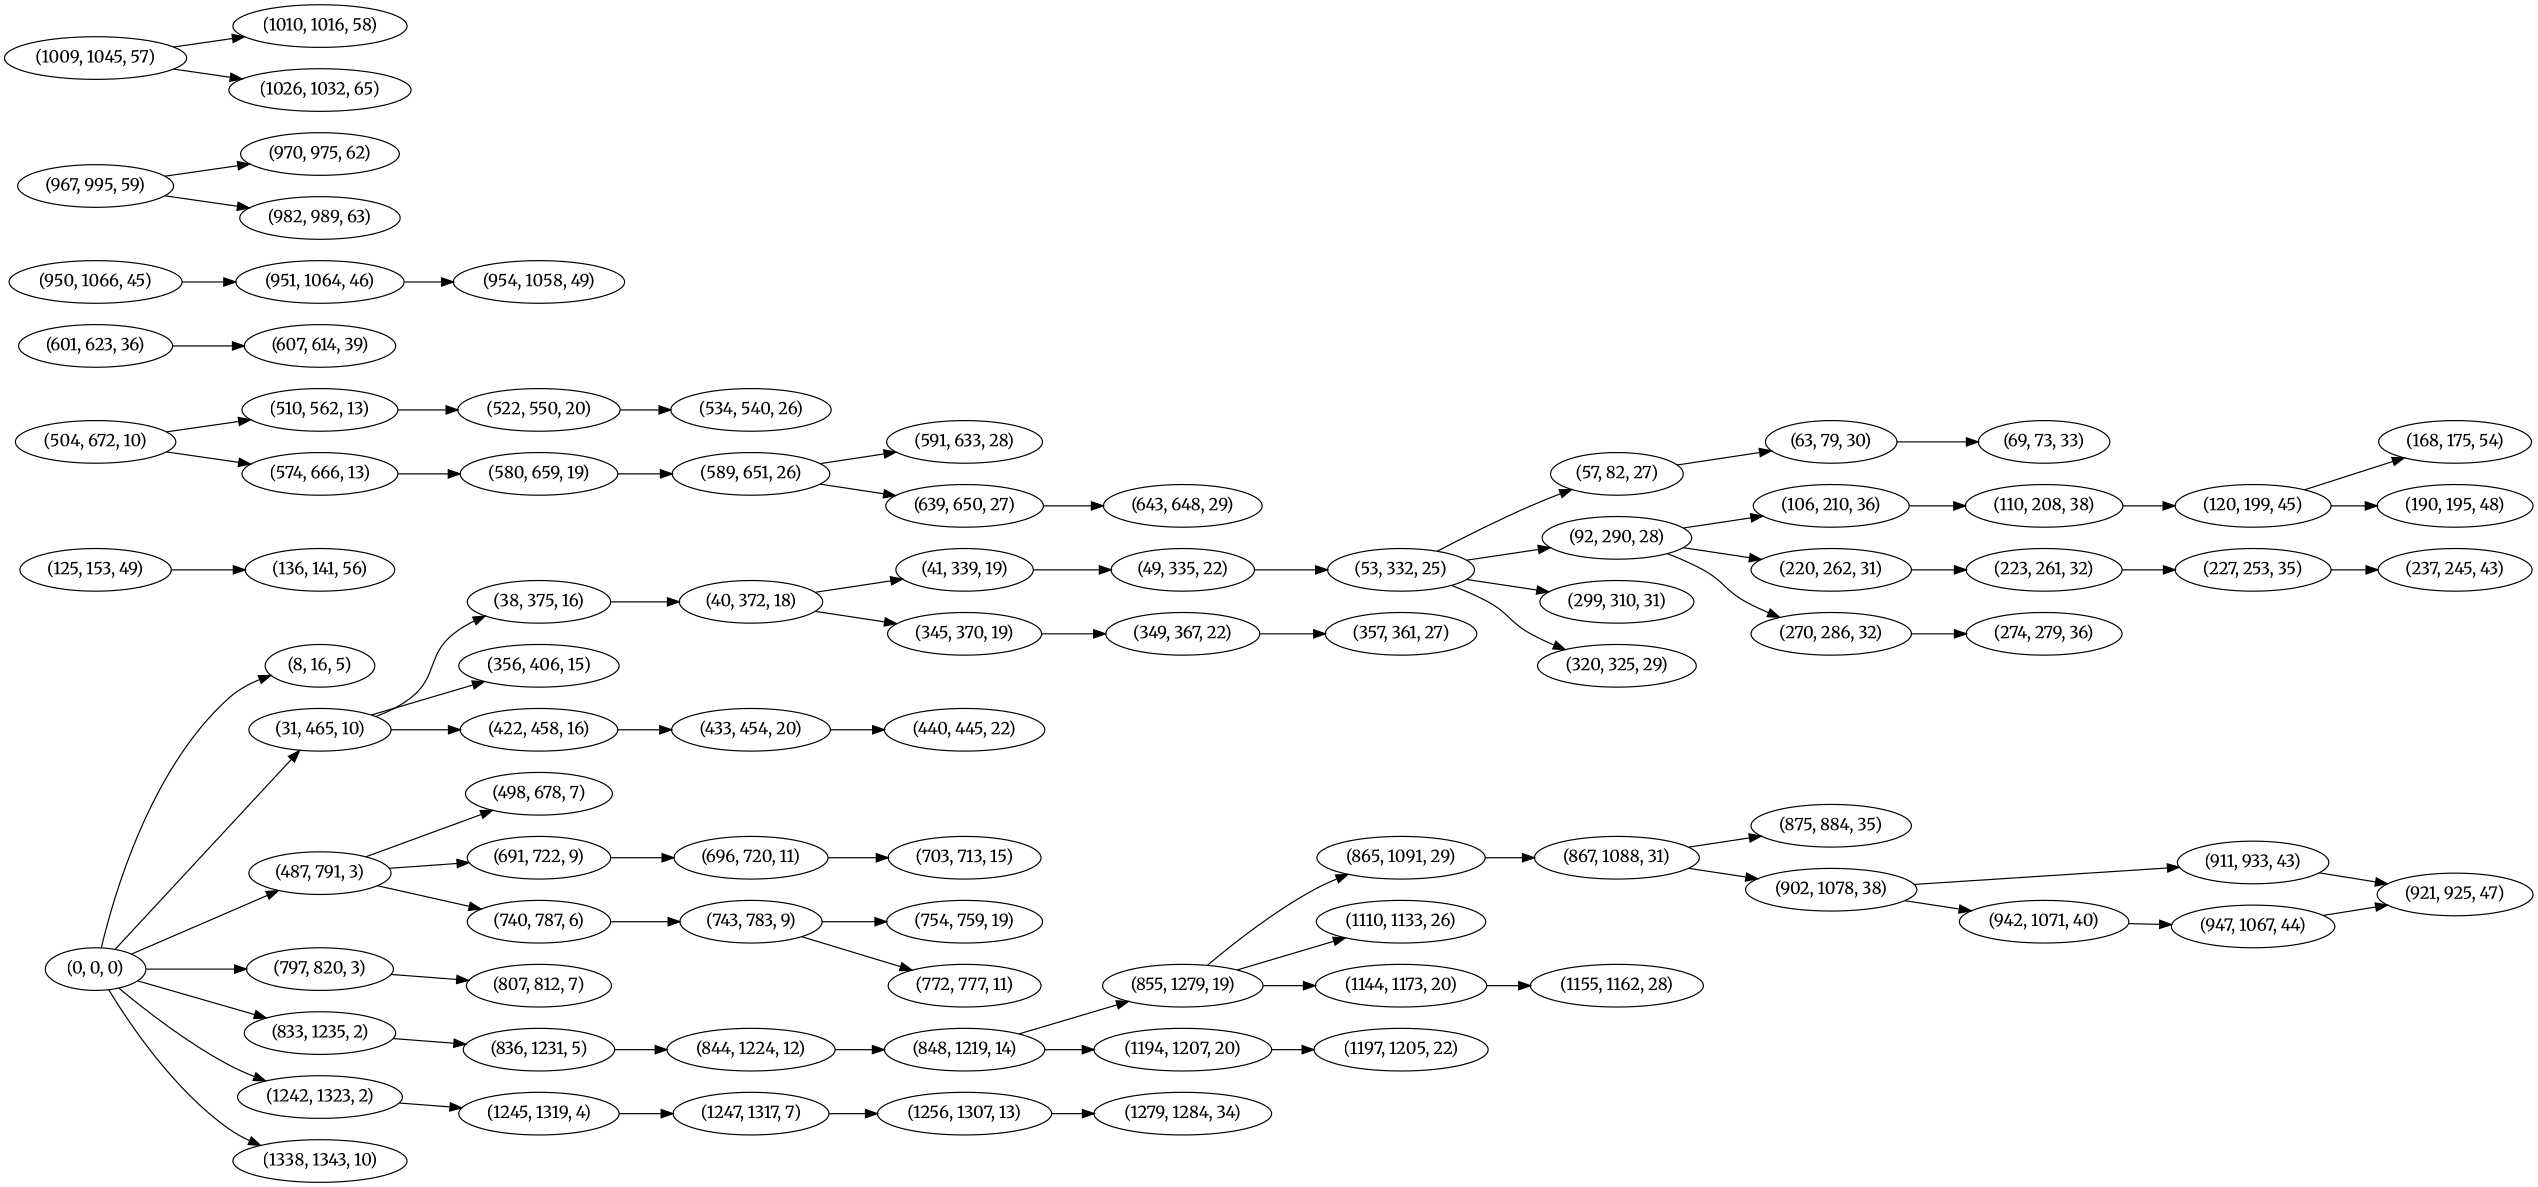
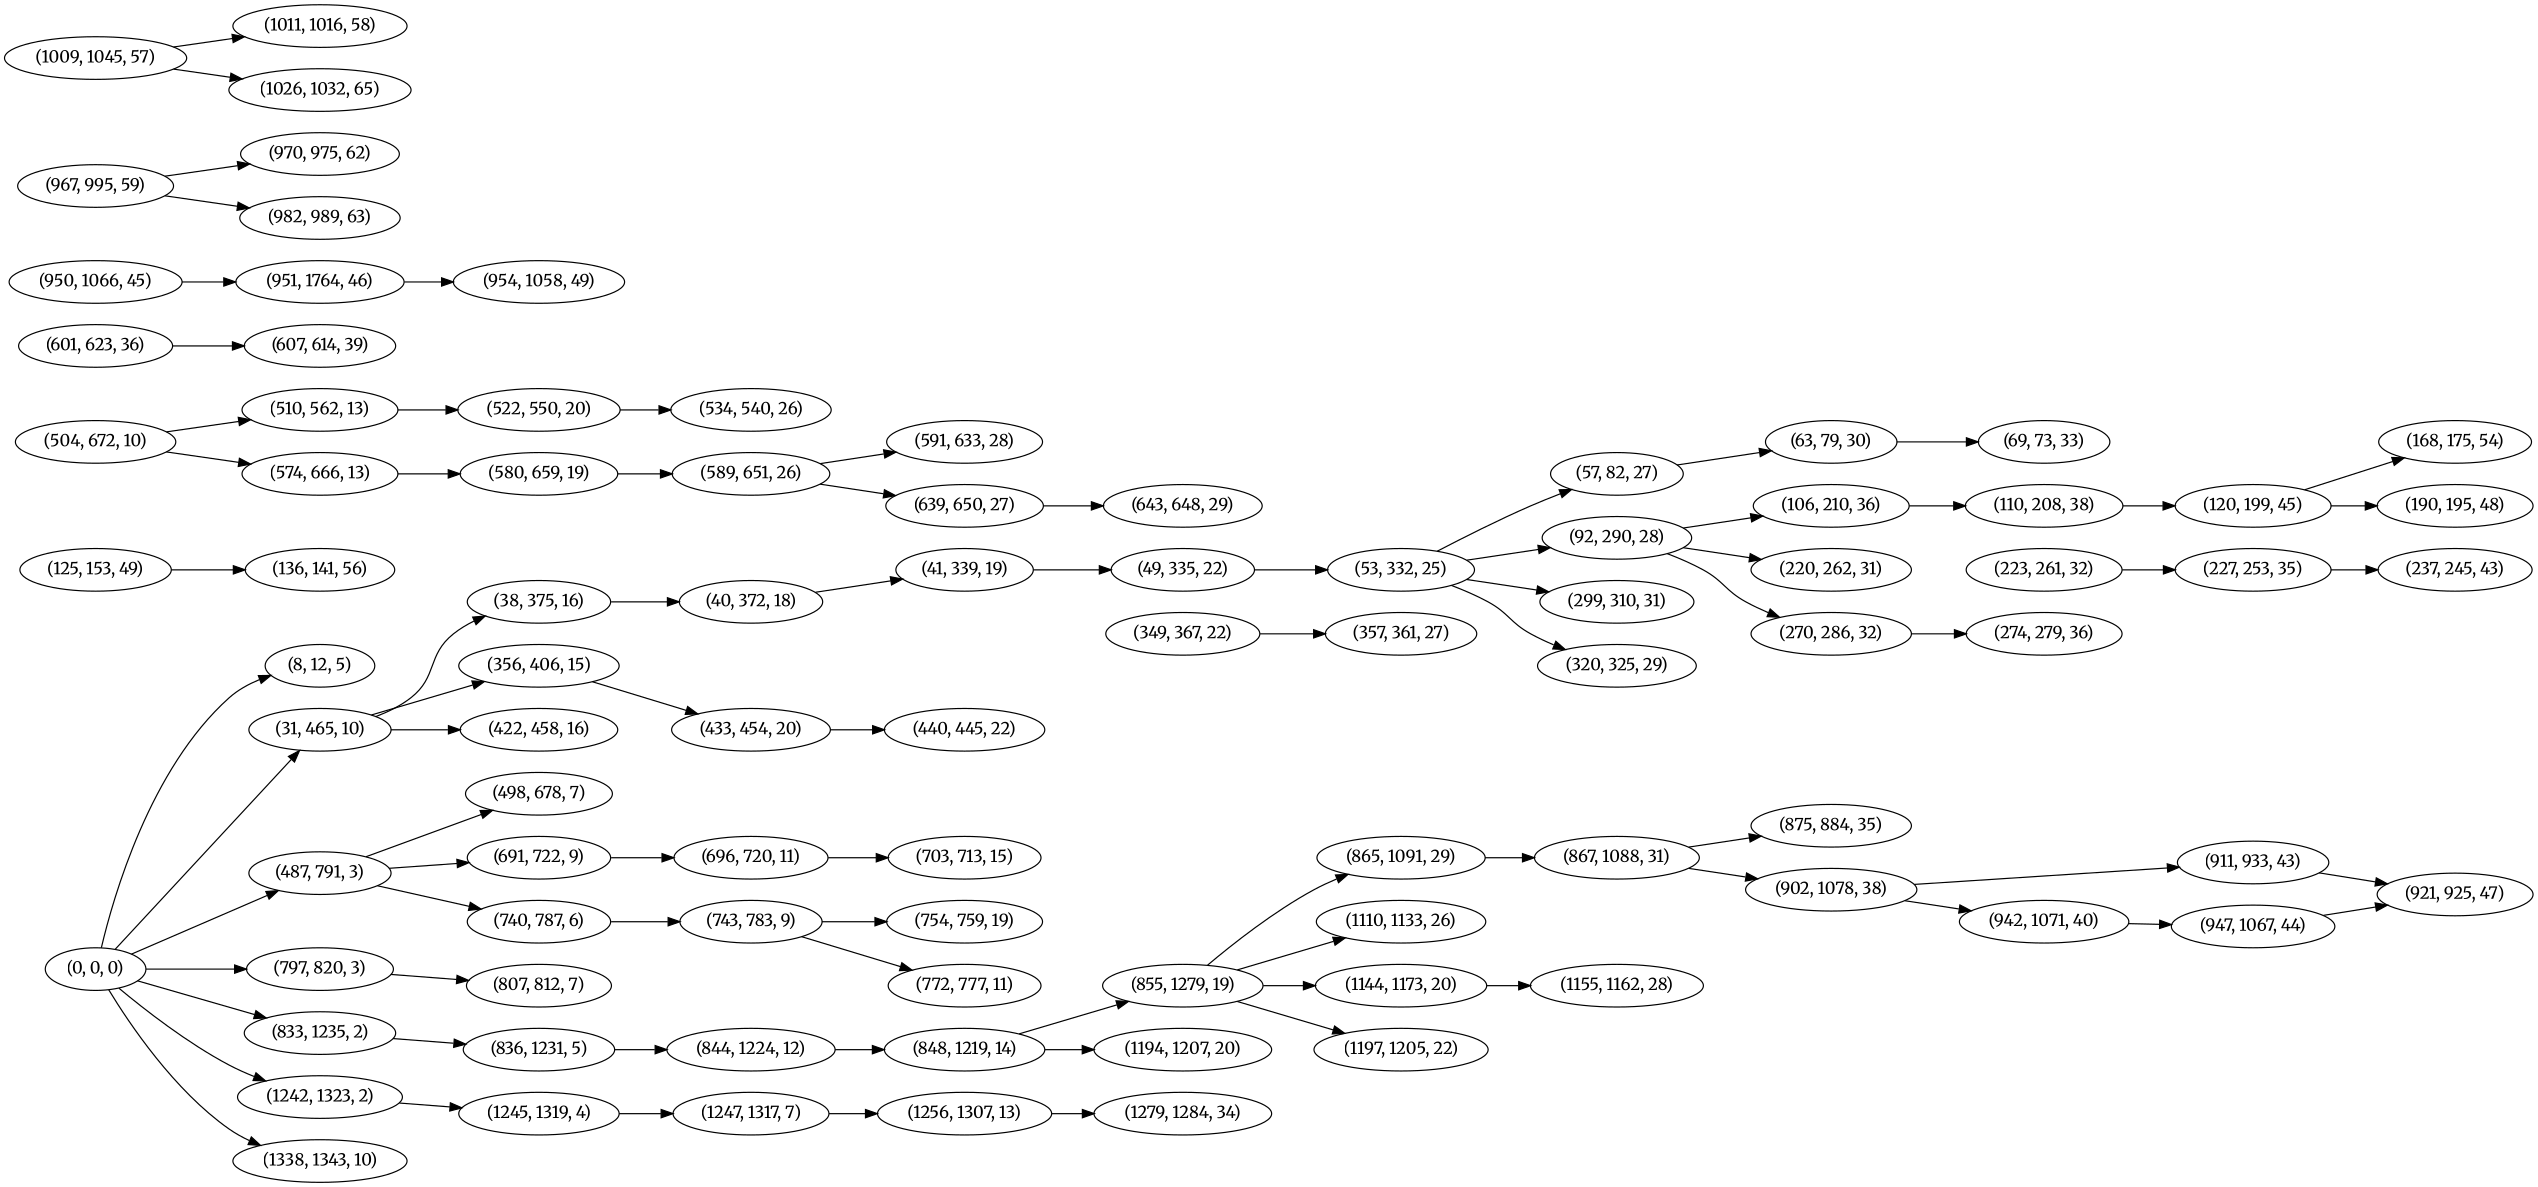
node "(1010, 1016, 58)": label "(1010, 1016, 58)" -> "(1011, 1016, 58)"
node "(951, 1064, 46)": label "(951, 1064, 46)" -> "(951, 1764, 46)"
edge "(220, 262, 31)" -> "(223, 261, 32)": removed
node "(345, 370, 19)": removed
node "(8, 16, 5)": label "(8, 16, 5)" -> "(8, 12, 5)"
edge "(422, 458, 16)" -> "(433, 454, 20)": now "(356, 406, 15)" -> "(433, 454, 20)"
edge "(1194, 1207, 20)" -> "(1197, 1205, 22)": now "(855, 1279, 19)" -> "(1197, 1205, 22)"
